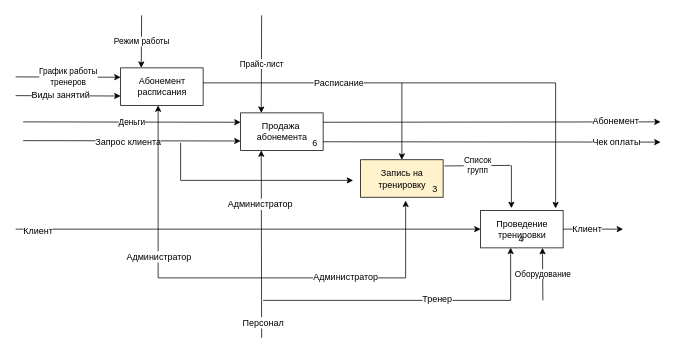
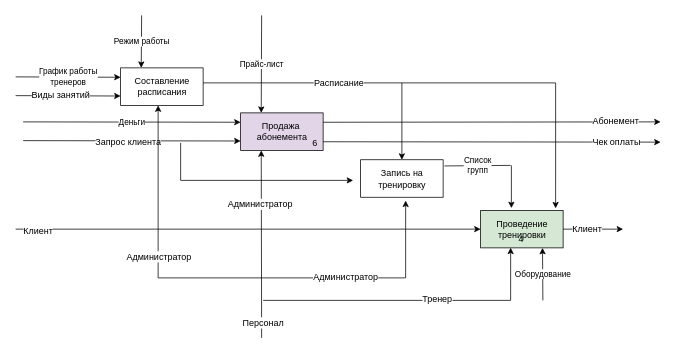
node "Абонемент расписания": label "Абонемент расписания" -> "Составление расписания"
node "Продажа абонемента": fillcolor #ffffff -> #e1d5e7
node "Запись на тренировку": fillcolor #fff2cc -> #ffffff
node "3": removed
node "Проведение тренировки": fillcolor #ffffff -> #d5e8d4
